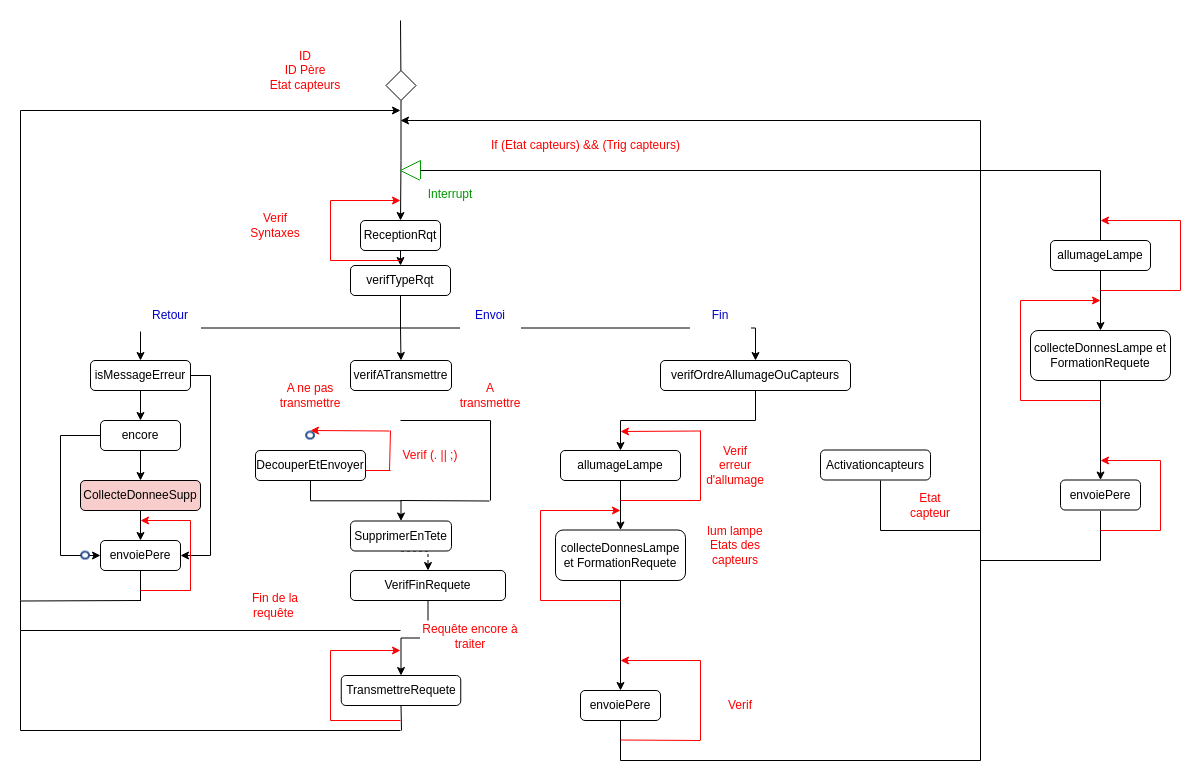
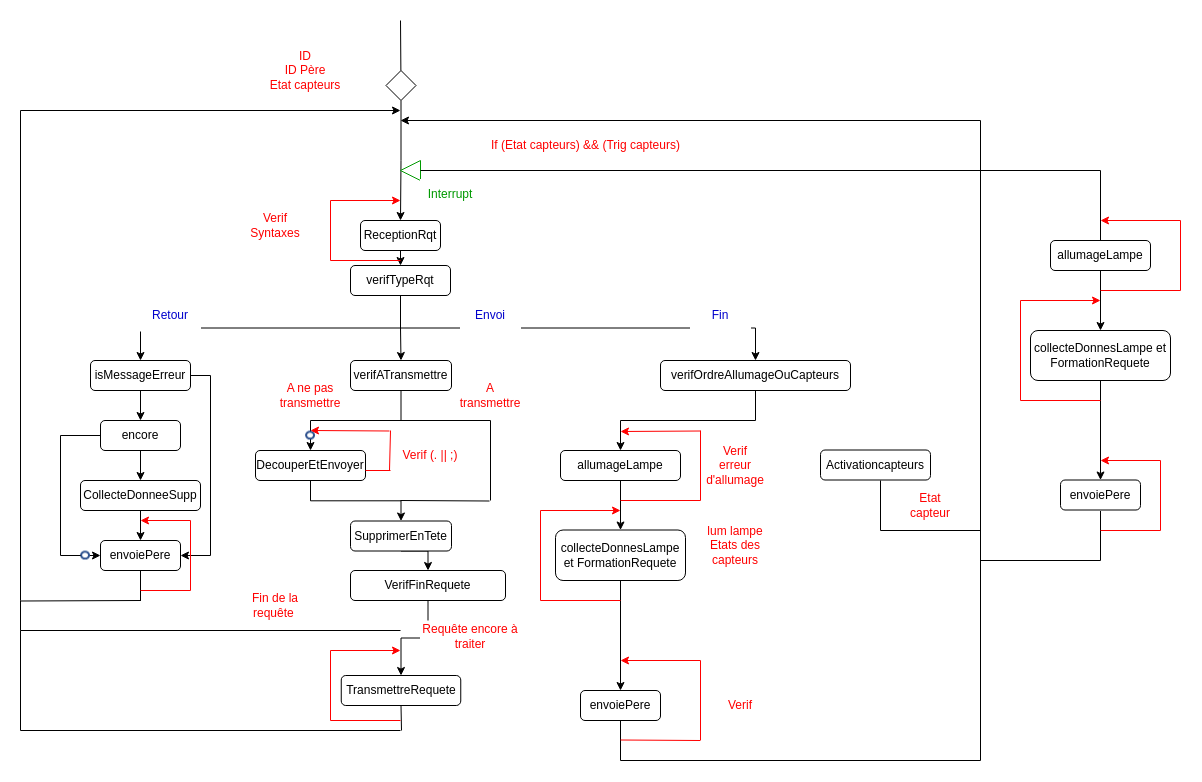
edge "verifATransmettre" -> "DecouperEtEnvoyer": added
node "CollecteDonneeSupp": fillcolor #f8cecc -> #ffffff
edge "SupprimerEnTete" -> "VerifFinRequete": style dashed -> solid
